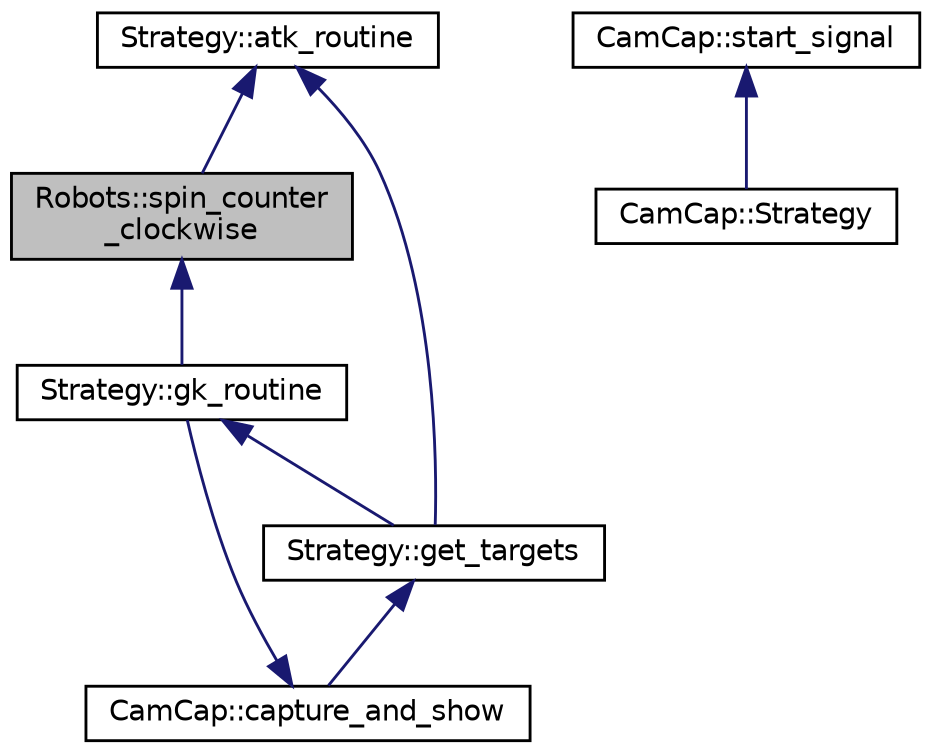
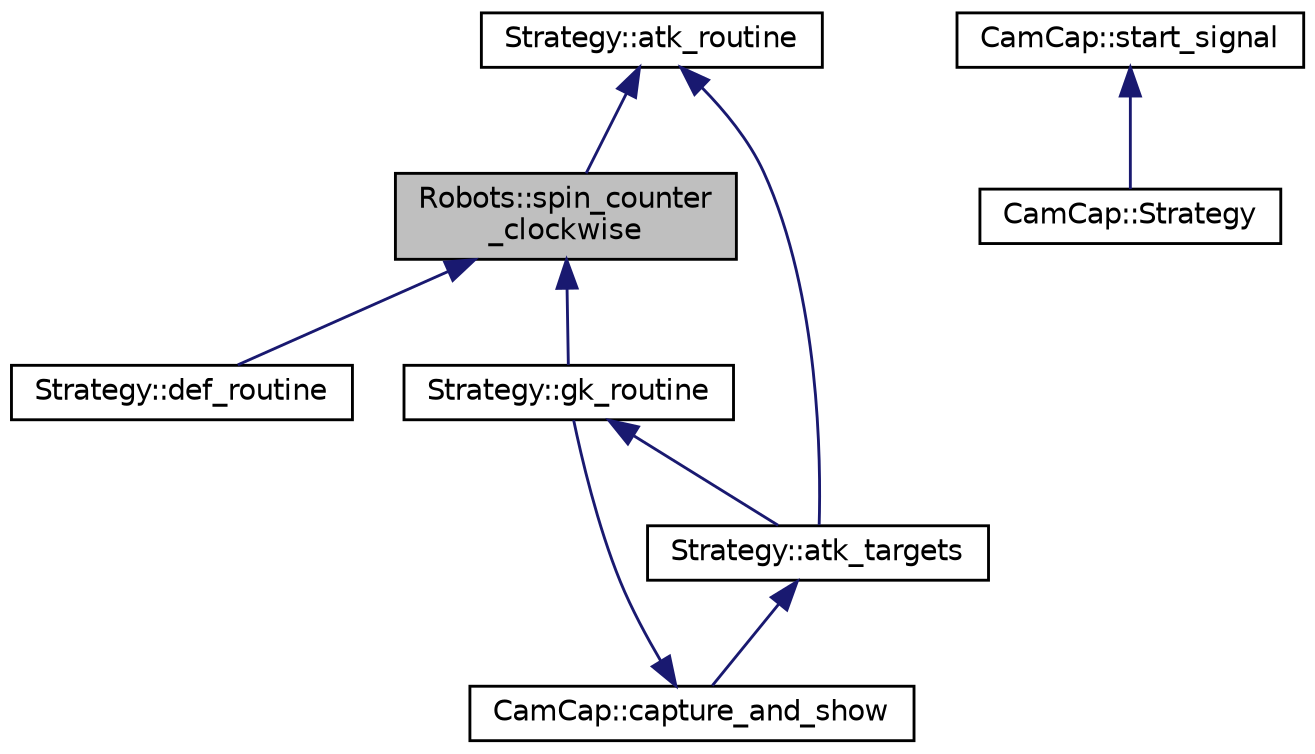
node "Strategy::def_routine": added
node "Strategy::get_targets": label "Strategy::get_targets" -> "Strategy::atk_targets"
